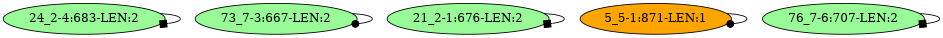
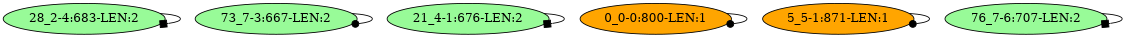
node "24_2-4:683-LEN:2": label "24_2-4:683-LEN:2" -> "28_2-4:683-LEN:2"
node "21_2-1:676-LEN:2": label "21_2-1:676-LEN:2" -> "21_4-1:676-LEN:2"
node "0_0-0:800-LEN:1": added
